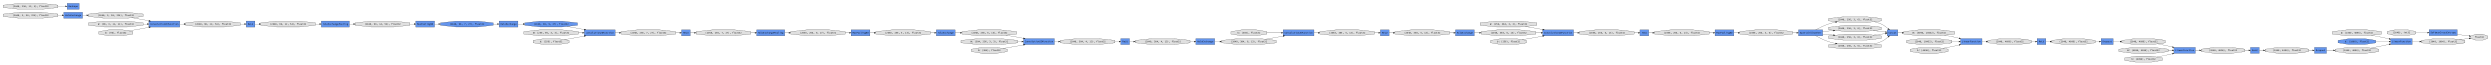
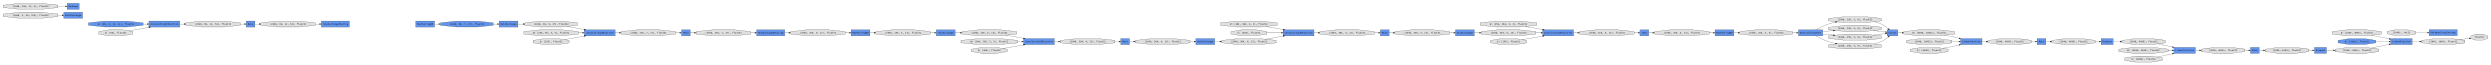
node "(2048, 3, 58, 224), float32": removed
node "W: (96, 3, 11, 11), float32": fillcolor #e0e0e0 -> #6495ed
node "(2048, 96, 14, 54), float32": removed
node "(2048, 96, 9, 27), float32": fillcolor #6495ed -> #e0e0e0
node "W: (384, 384, 3, 3), float32": added
edge "SoftmaxCrossEntropy" -> "float32": removed
